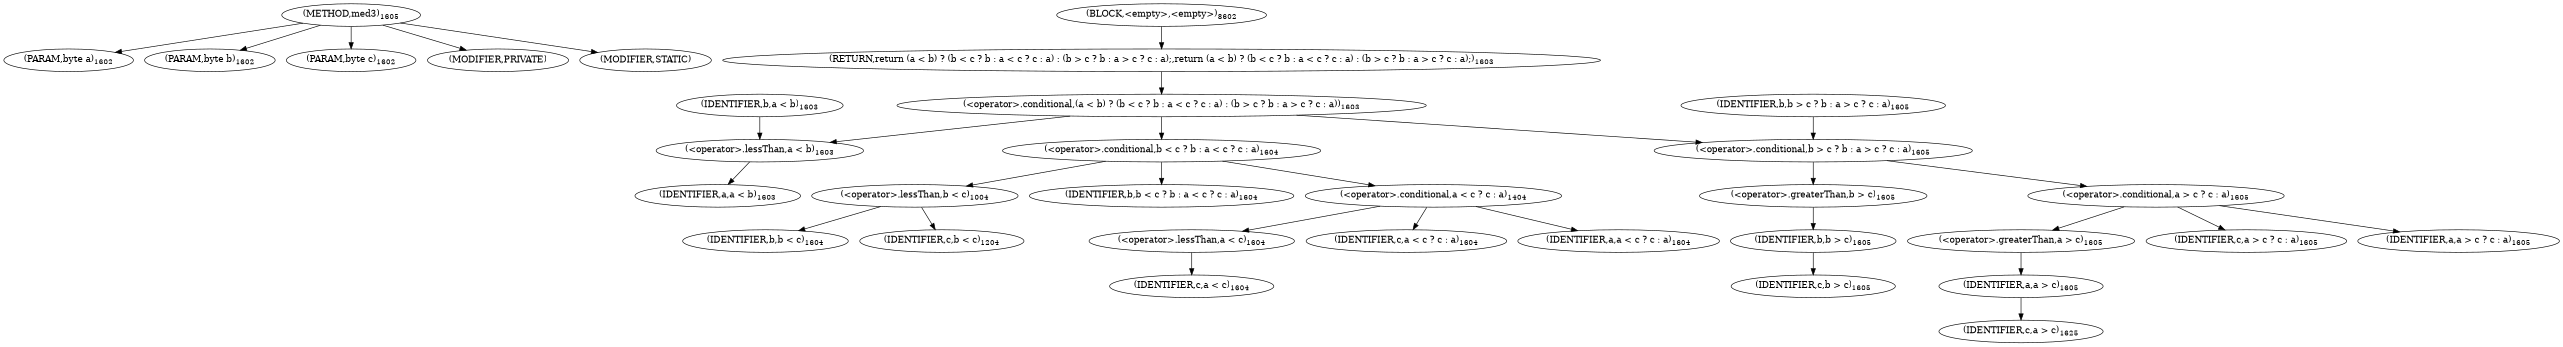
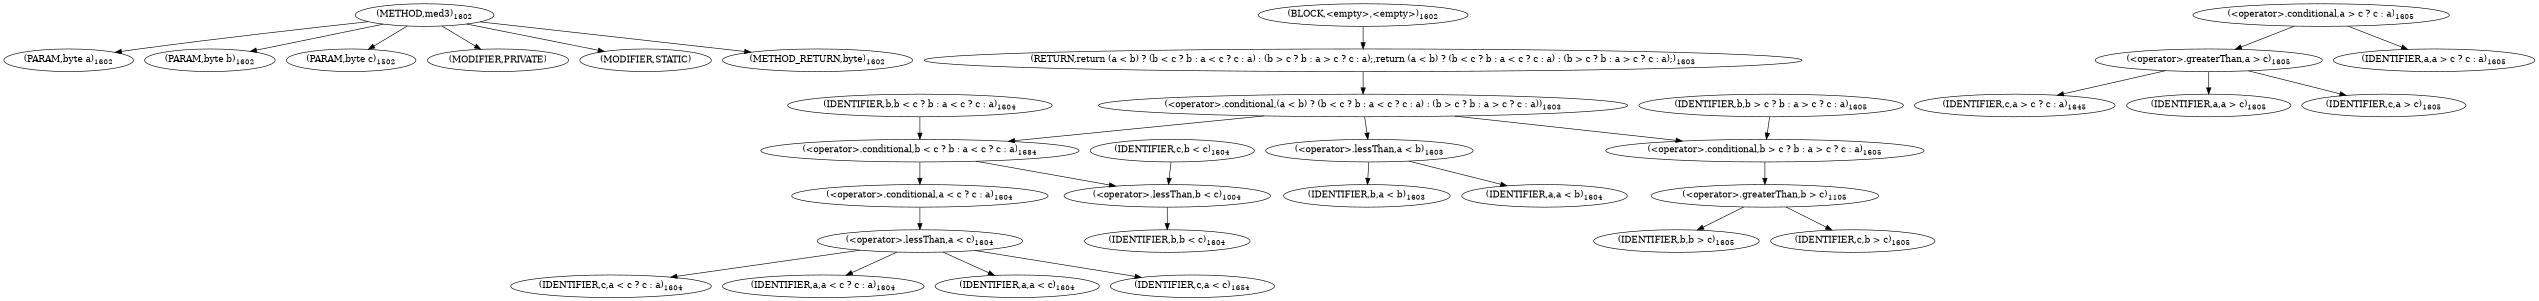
node "(METHOD,med3)": text "1605" -> "1602"
node "(BLOCK,<empty>,<empty>)": text "8602" -> "1602"
node "(PARAM,byte c)": text "1602" -> "1502"
node "(METHOD_RETURN,byte)": added
edge "(IDENTIFIER,b,a < b)" -> "(<operator>.lessThan,a < b)": reversed
node "(<operator>.conditional,b < c ? b : a < c ? c : a)": text "1604" -> "1684"
edge "(<operator>.conditional,b < c ? b : a < c ? c : a)" -> "(IDENTIFIER,b,b < c ? b : a < c ? c : a)": reversed
edge "(<operator>.conditional,b > c ? b : a > c ? c : a)" -> "(<operator>.conditional,a > c ? c : a)": removed
node "(IDENTIFIER,a,a < b)": text "1603" -> "1604"
node "(<operator>.conditional,a < c ? c : a)": text "1404" -> "1604"
node "(<operator>.greaterThan,b > c)": text "1605" -> "1105"
edge "(<operator>.lessThan,b < c)" -> "(IDENTIFIER,c,b < c)": reversed
edge "(<operator>.conditional,a < c ? c : a)" -> "(IDENTIFIER,c,a < c ? c : a)": now "(<operator>.lessThan,a < c)" -> "(IDENTIFIER,c,a < c ? c : a)"
edge "(<operator>.conditional,a > c ? c : a)" -> "(IDENTIFIER,c,a > c ? c : a)": now "(<operator>.greaterThan,a > c)" -> "(IDENTIFIER,c,a > c ? c : a)"
edge "(<operator>.conditional,a < c ? c : a)" -> "(IDENTIFIER,a,a < c ? c : a)": now "(<operator>.lessThan,a < c)" -> "(IDENTIFIER,a,a < c ? c : a)"
node "(IDENTIFIER,c,b < c)": text "1204" -> "1604"
node "(IDENTIFIER,c,a > c ? c : a)": text "1605" -> "1645"
edge "(IDENTIFIER,b,b > c)" -> "(IDENTIFIER,c,b > c)": now "(<operator>.greaterThan,b > c)" -> "(IDENTIFIER,c,b > c)"
node "(IDENTIFIER,c,a < c)": text "1604" -> "1654"
node "(IDENTIFIER,a,a < c)": added
edge "(IDENTIFIER,a,a > c)" -> "(IDENTIFIER,c,a > c)": now "(<operator>.greaterThan,a > c)" -> "(IDENTIFIER,c,a > c)"
node "(IDENTIFIER,c,a > c)": text "1625" -> "1605"
